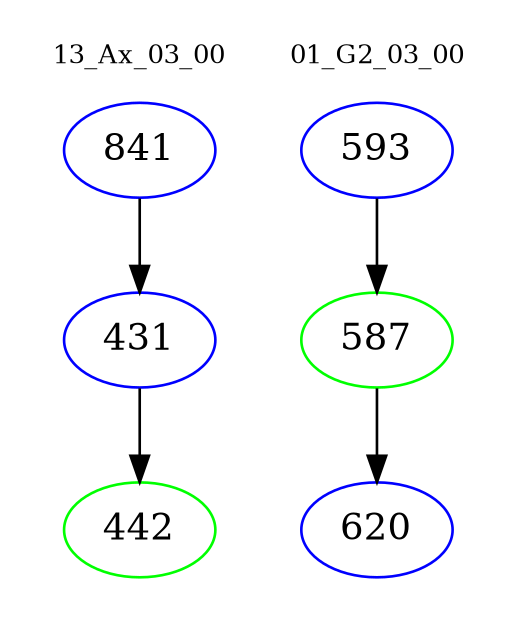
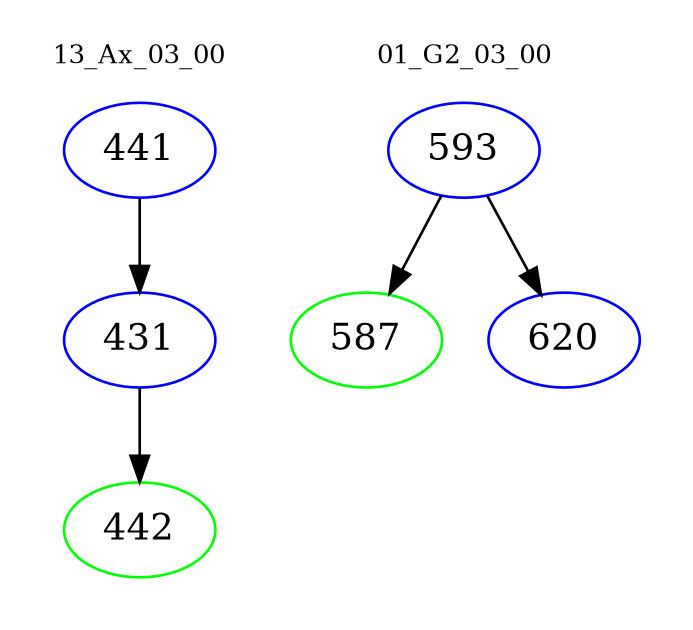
node "841": label "841" -> "441"
edge "587" -> "620": now "593" -> "620"
